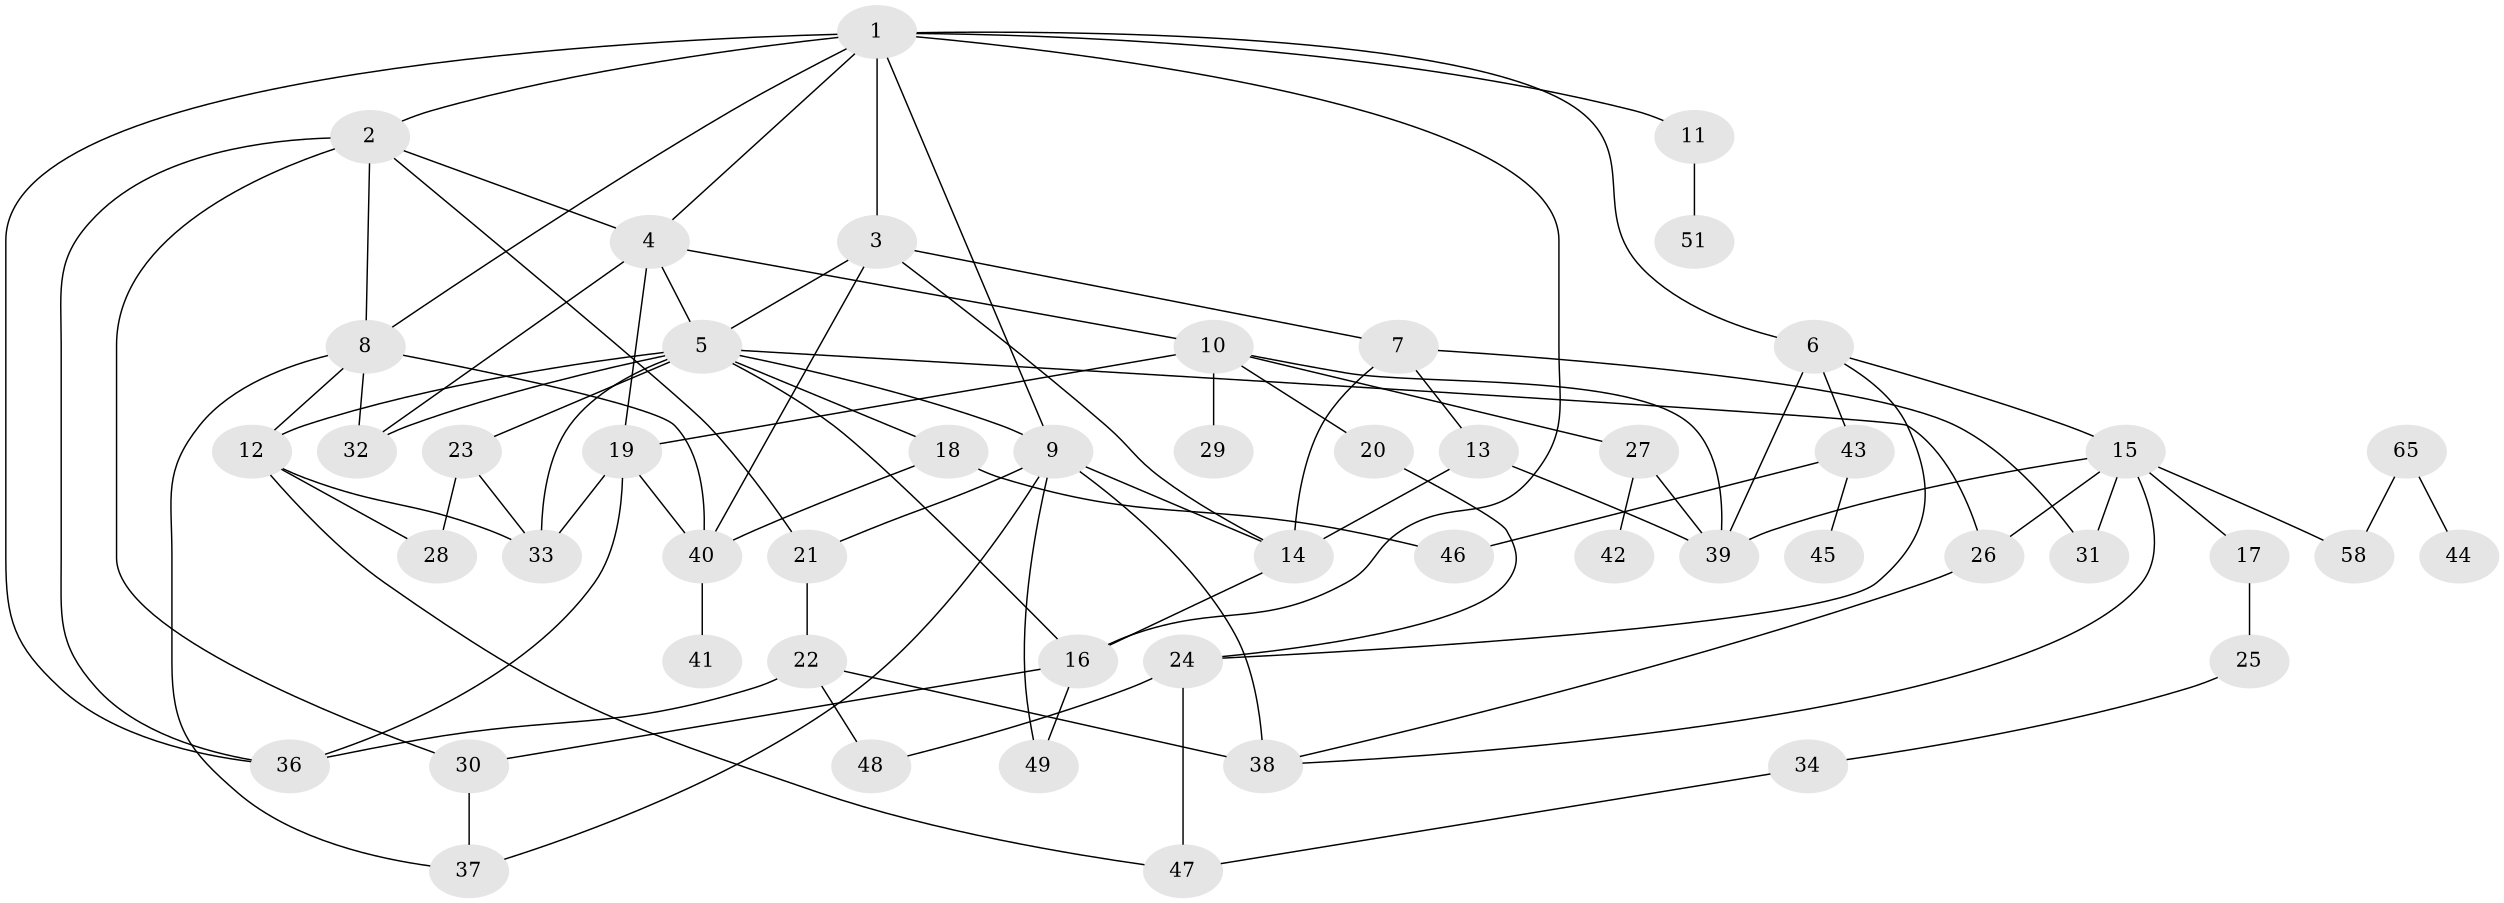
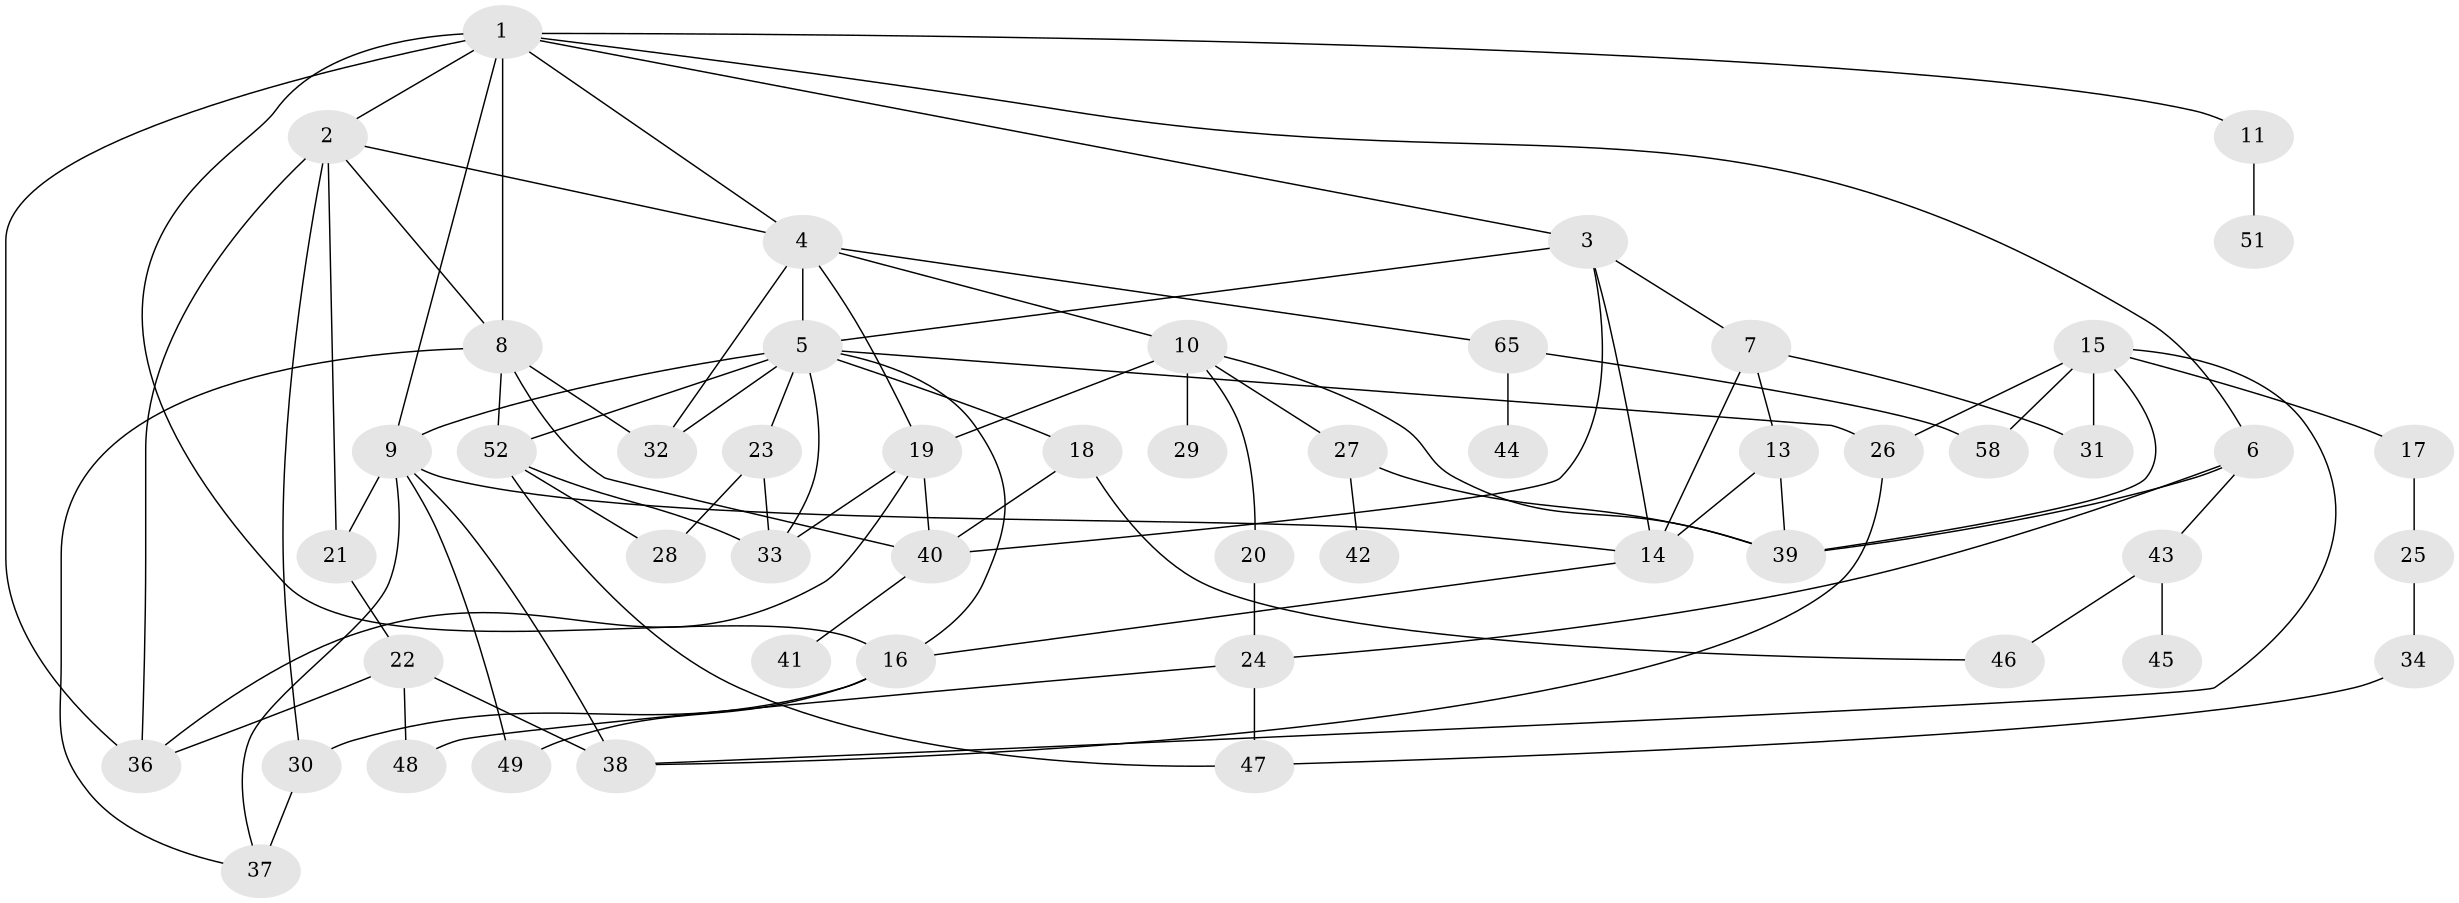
edge "4" -- "65": added
edge "6" -- "15": removed
node "12": label "12" -> "52"
